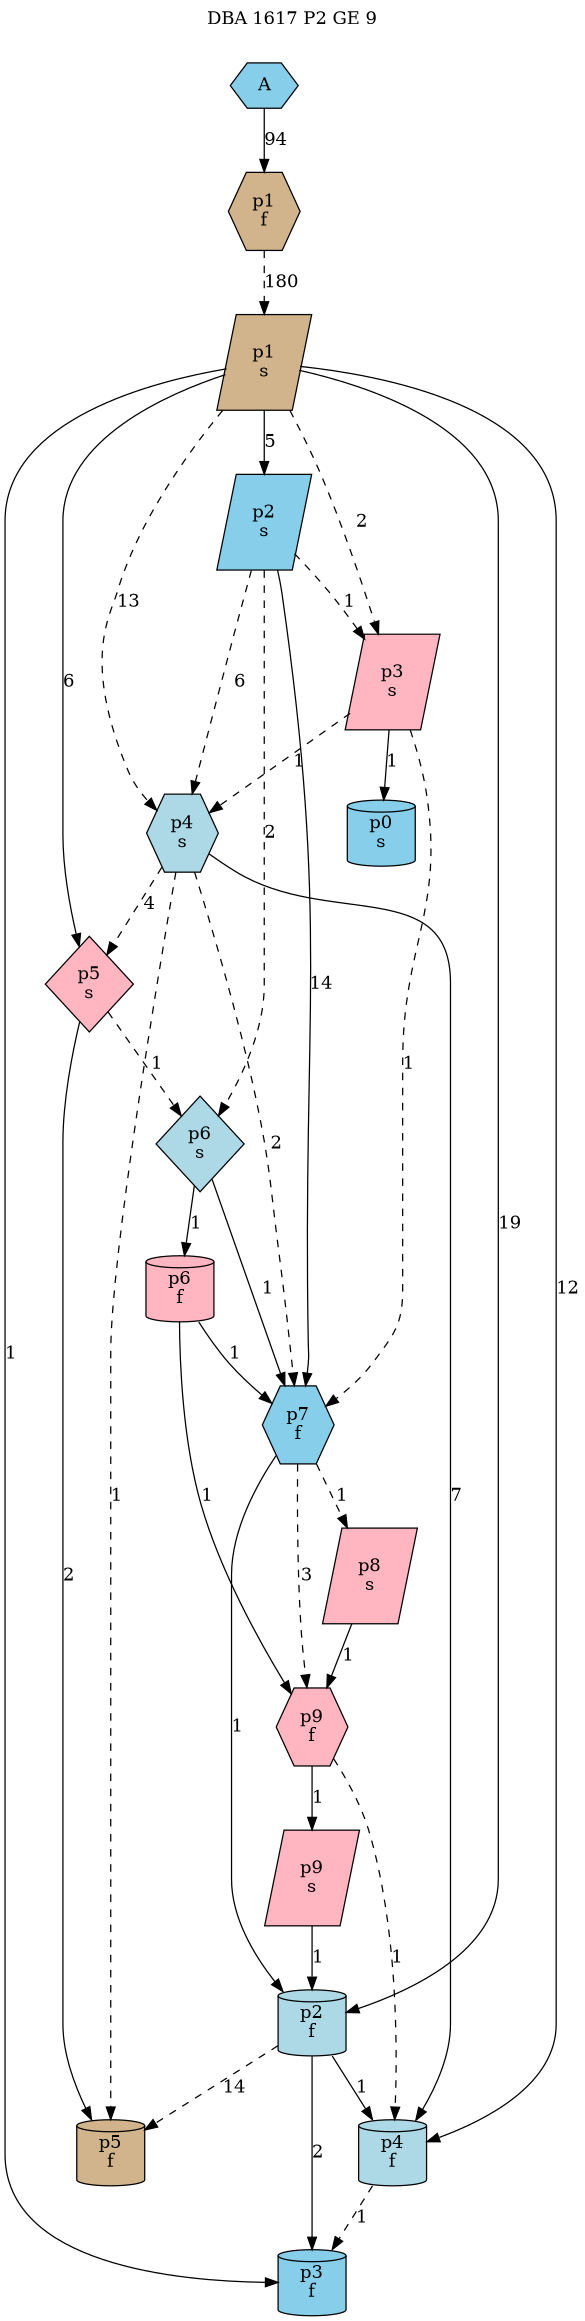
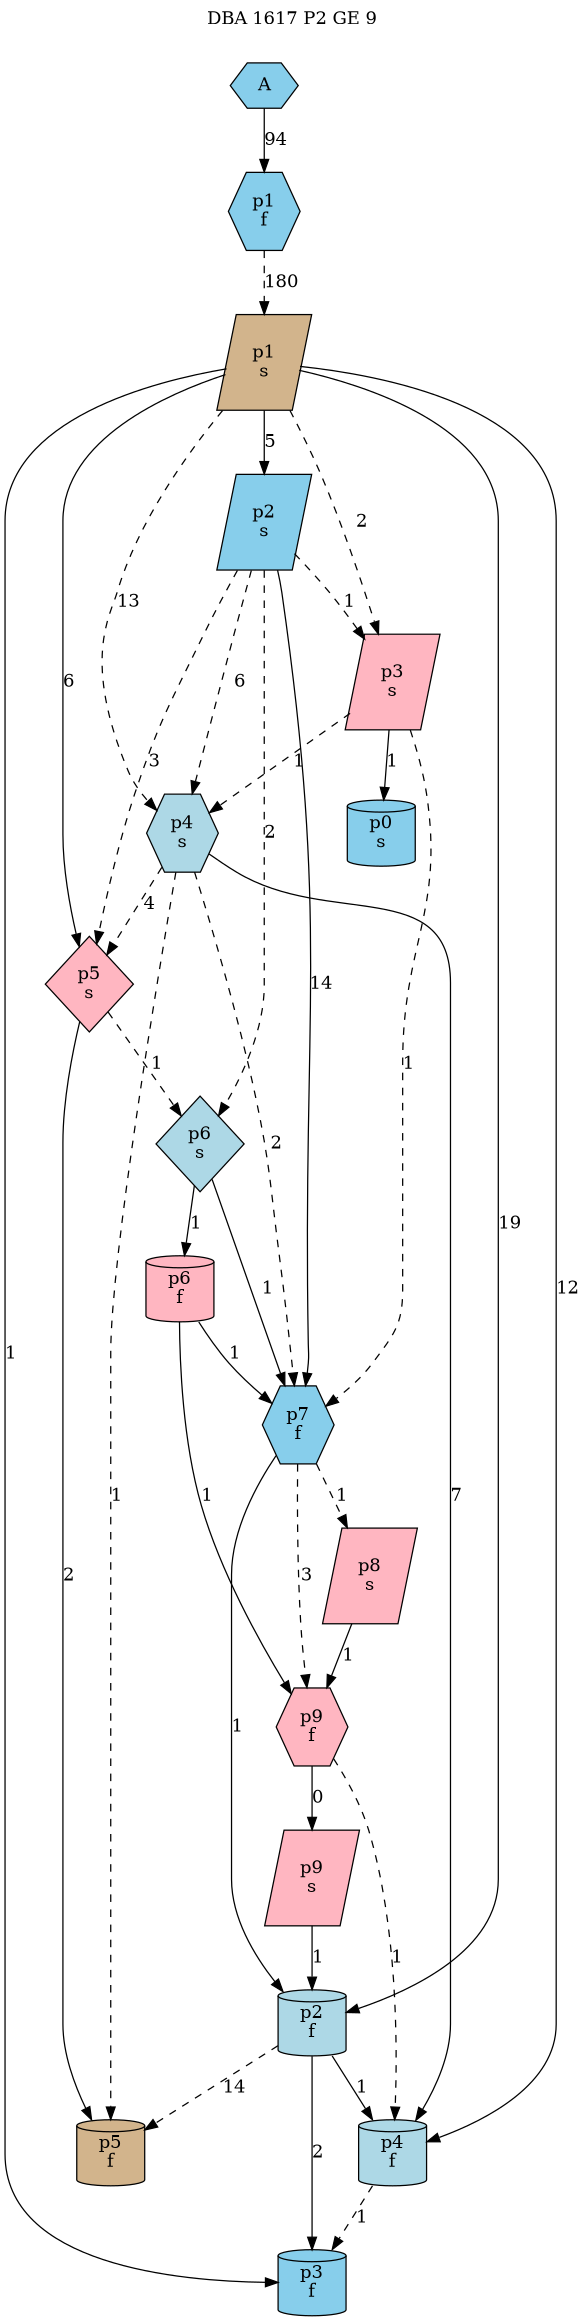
node "p1 f": fillcolor tan -> skyblue
edge "p2 s" -> "p5 s": added, label "3"
edge "p9 f" -> "p9 s": label "1" -> "0"
